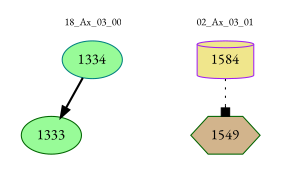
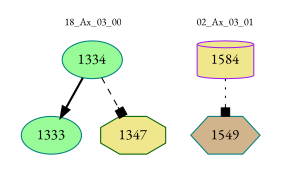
node "1333": color darkgreen -> teal
node "1347": added
node "1549": color darkgreen -> teal
